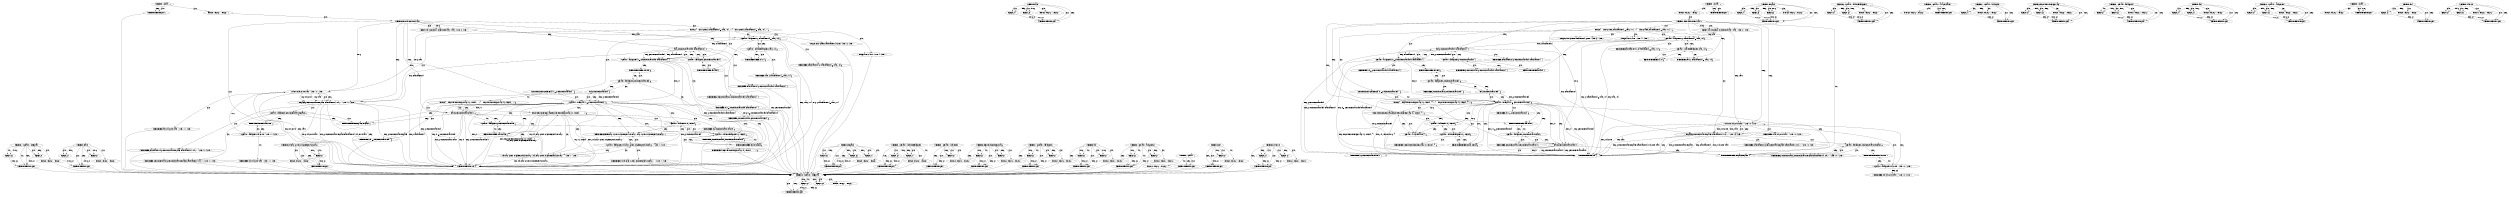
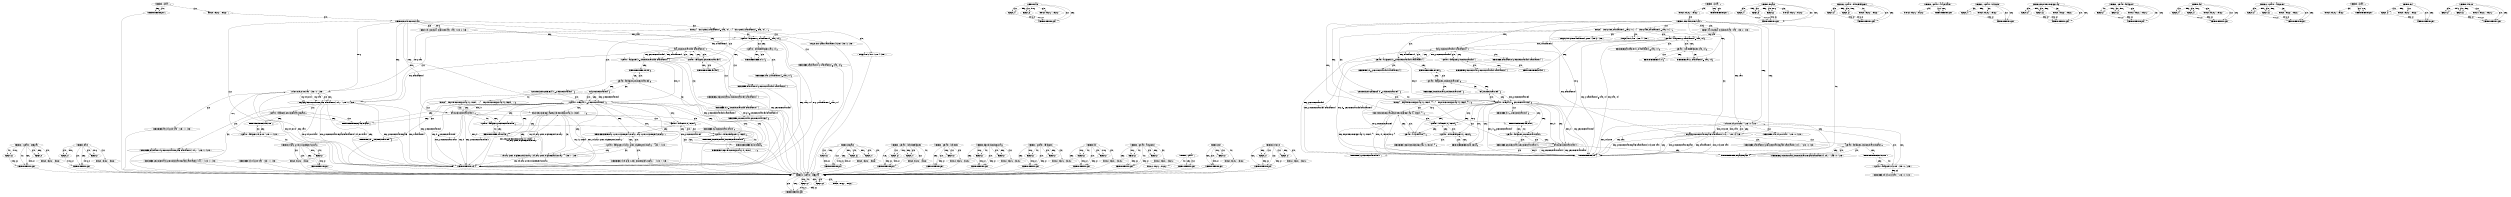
edge "<(<operator>.fieldAccess,std::move)<SUB>11</SUB>>" -> "<(IDENTIFIER,std,std::move(stats))<SUB>11</SUB>>": now "<(<operator>.fieldAccess,std::move)<SUB>11</SUB>>" -> "(METHOD,std.map<GURL, OriginRequestSummary>)"
